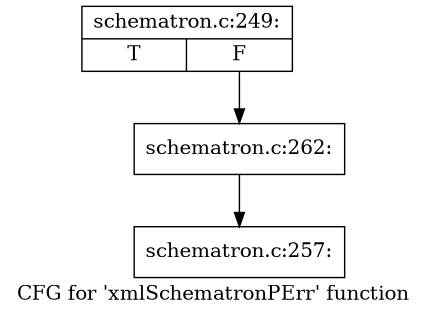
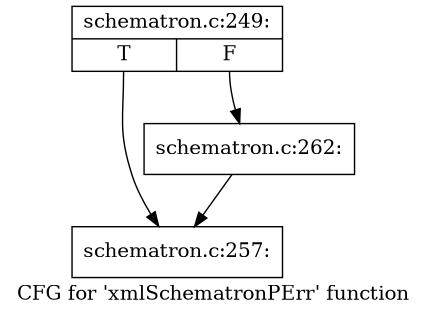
edge "schematron.c:249:" -> "schematron.c:257:": added
